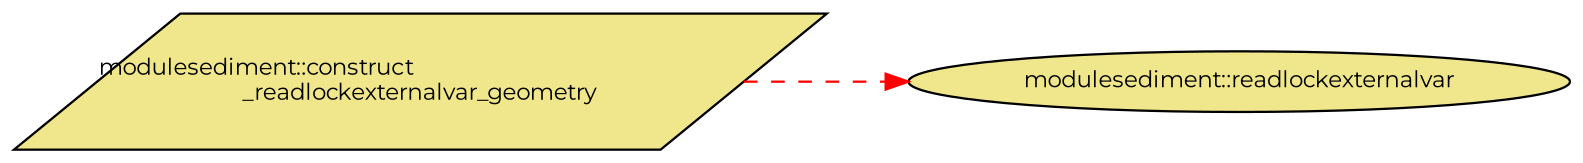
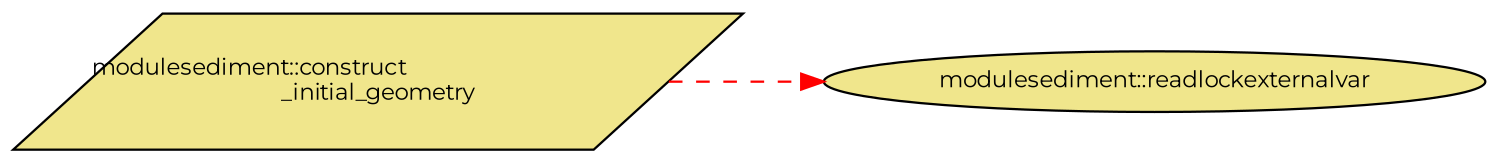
node "modulesediment::construct _readlockexternalvar_geometry": label "modulesediment::construct _readlockexternalvar_geometry" -> "modulesediment::construct _initial_geometry"
